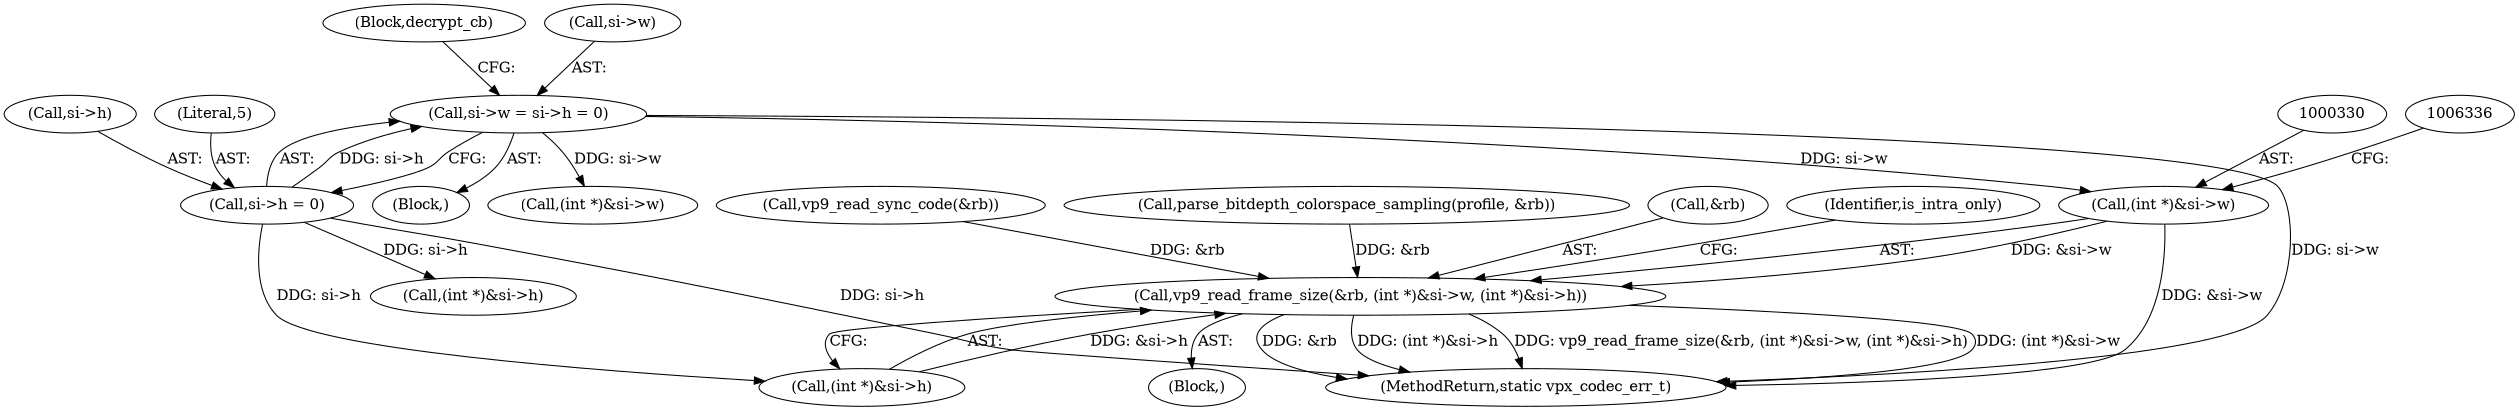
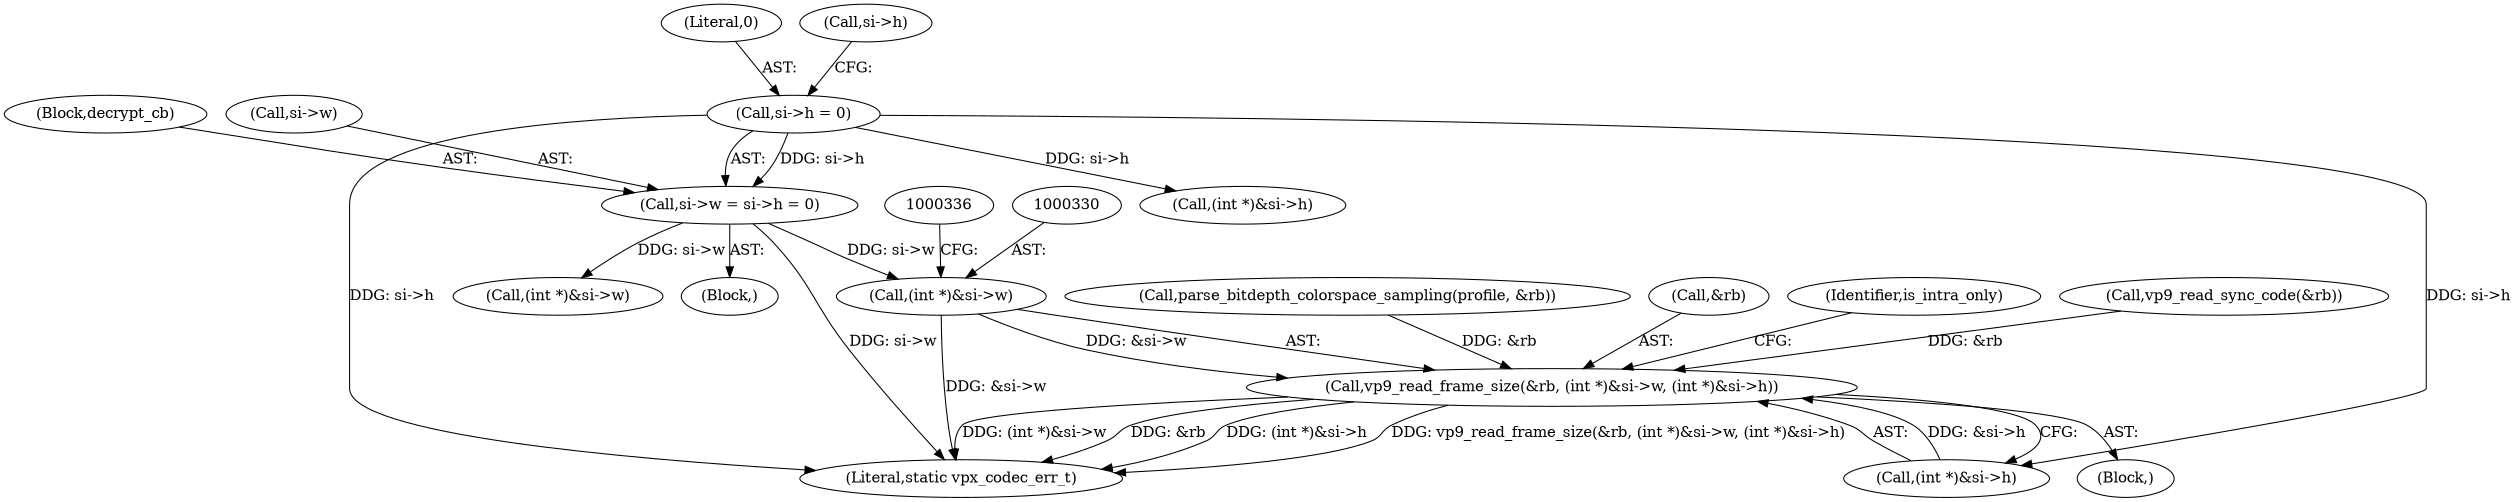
edge "(Block,decrypt_cb)" -> "(Call,si->w = si->h = 0)": label "CFG: " -> "AST: "
node "(Literal,5)": label "(Literal,5)" -> "(Literal,0)"
node "1006336": label "1006336" -> "1000336"
edge "(Call,si->h)" -> "(Call,si->h = 0)": label "AST: " -> "CFG: "
edge "(Call,si->w = si->h = 0)" -> "(Call,si->h = 0)": removed, label "CFG:"
node "(MethodReturn,static vpx_codec_err_t)": label "(MethodReturn,static vpx_codec_err_t)" -> "(Literal,static vpx_codec_err_t)"
